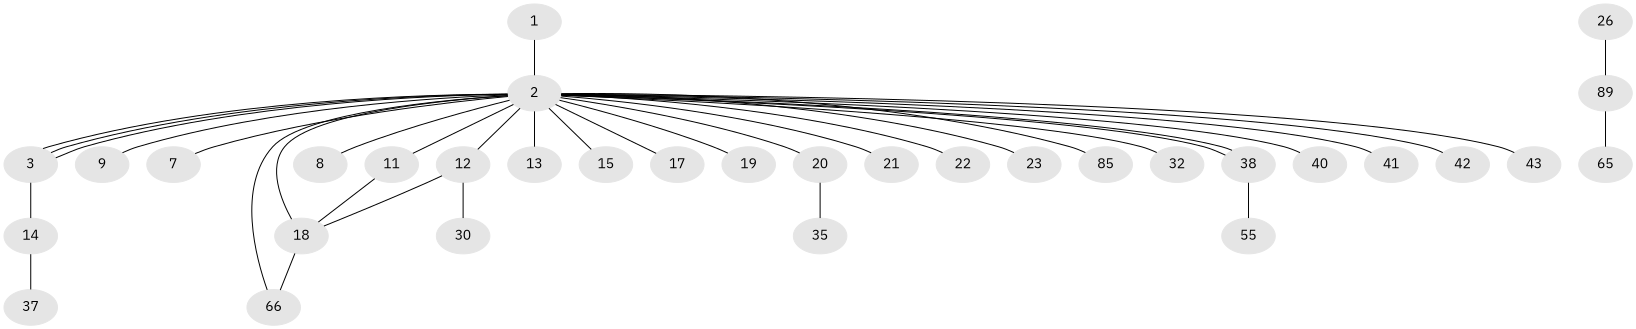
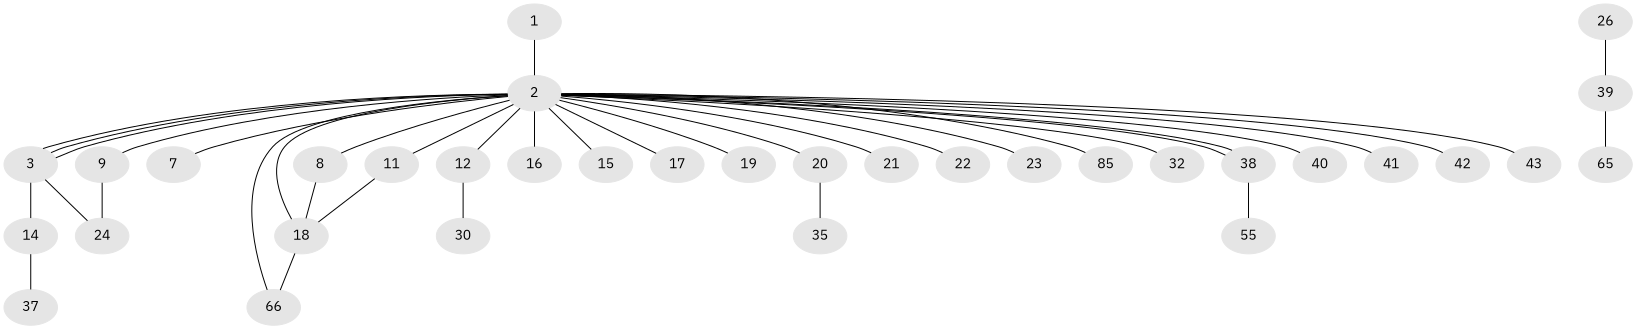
node "89": label "89" -> "39"
node "13": label "13" -> "16"
edge "12" -- "18": now "8" -- "18"
node "24": added
